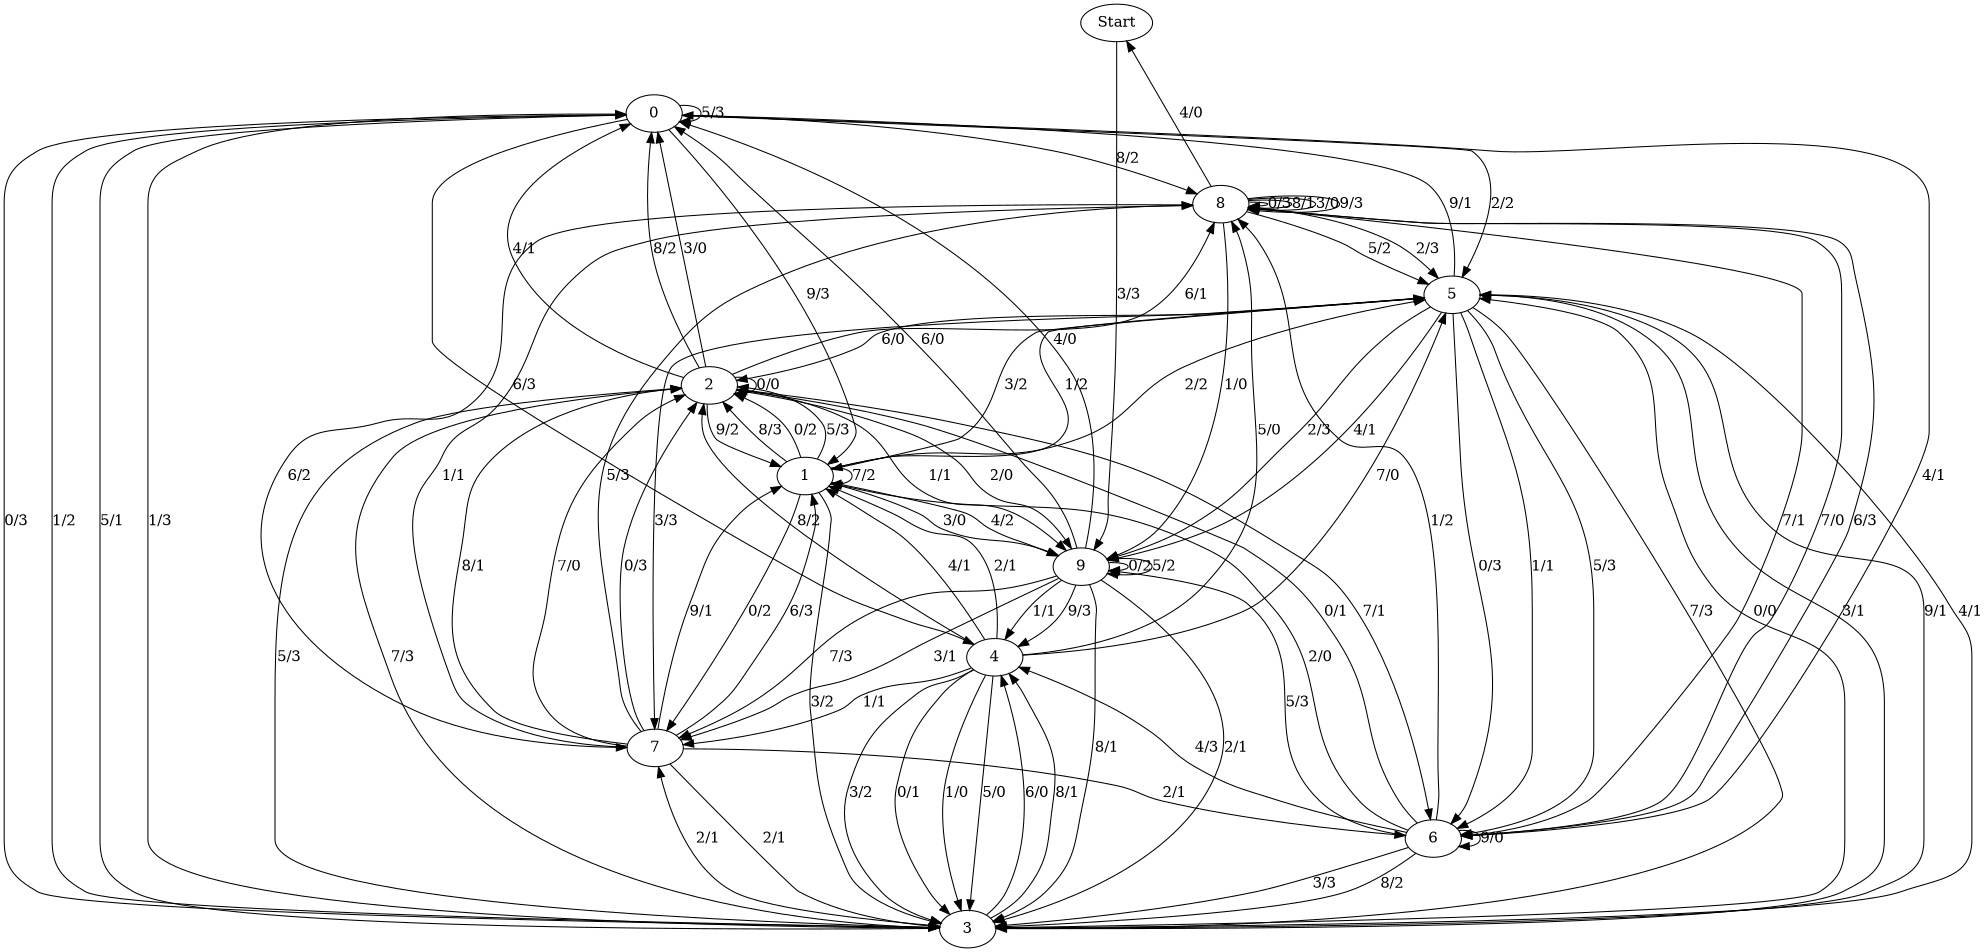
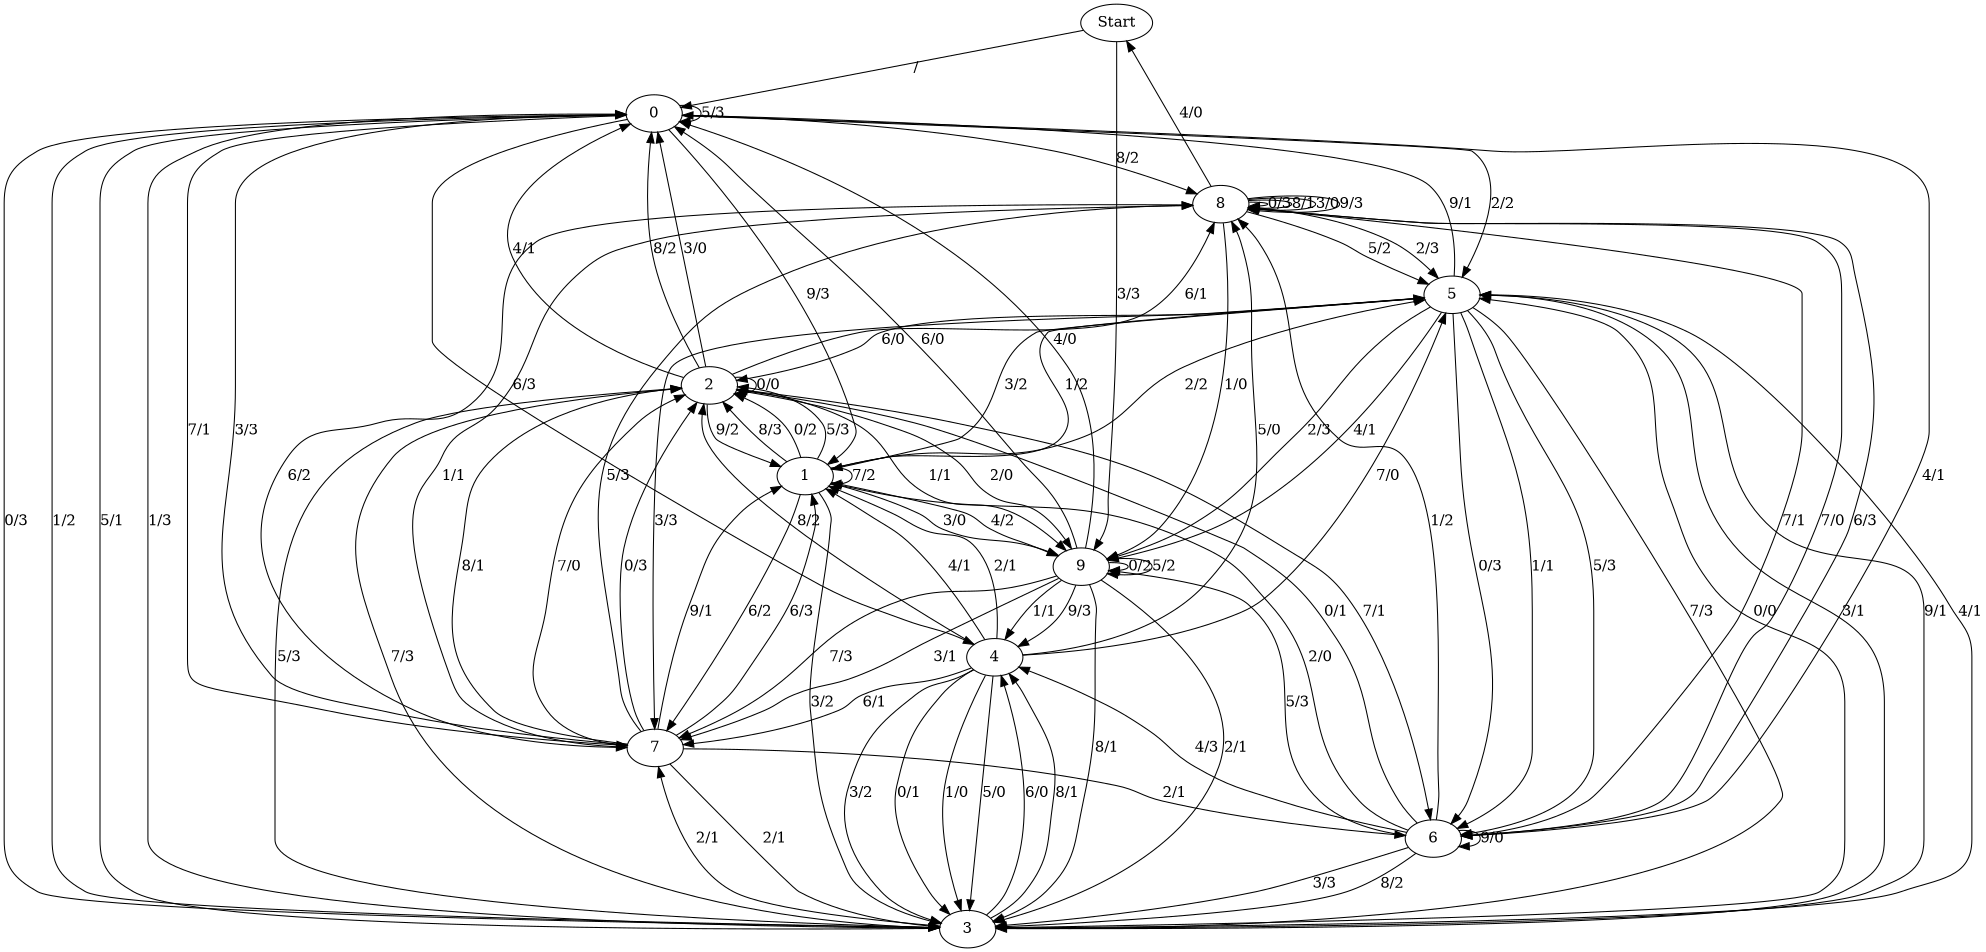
edge "Start" -> "0": added, label "/"
edge "0" -> "7": added, label "7/1"
edge "7" -> "0": added, label "3/3"
edge "1" -> "7": label "0/2" -> "6/2"
edge "4" -> "7": label "1/1" -> "6/1"
